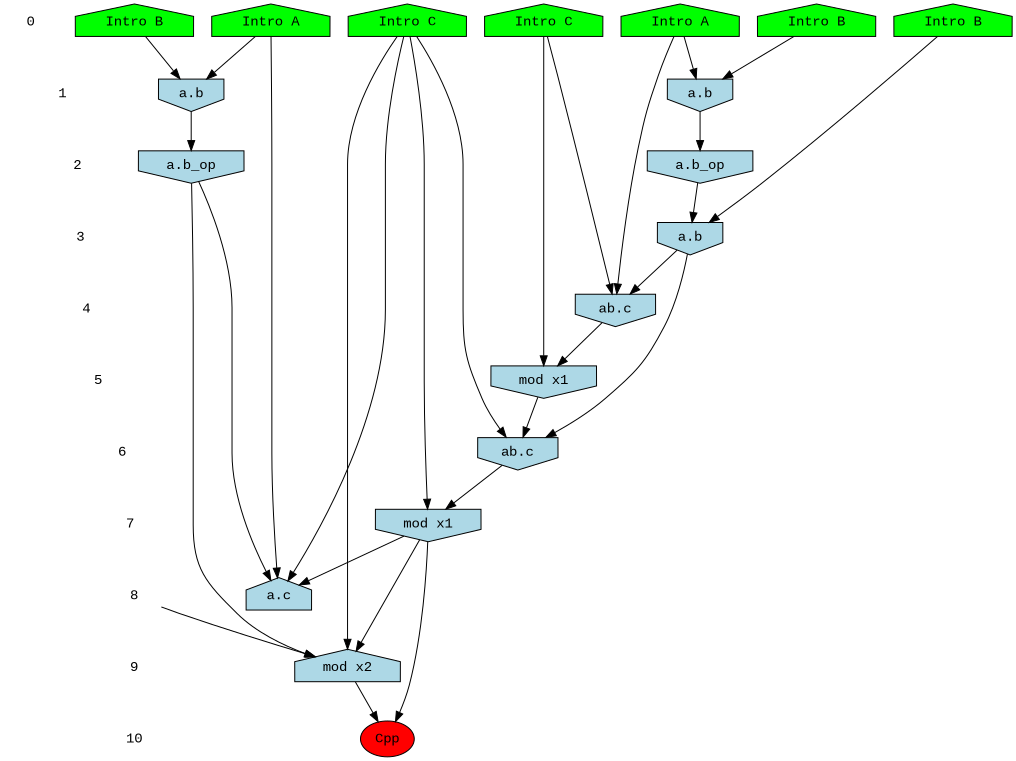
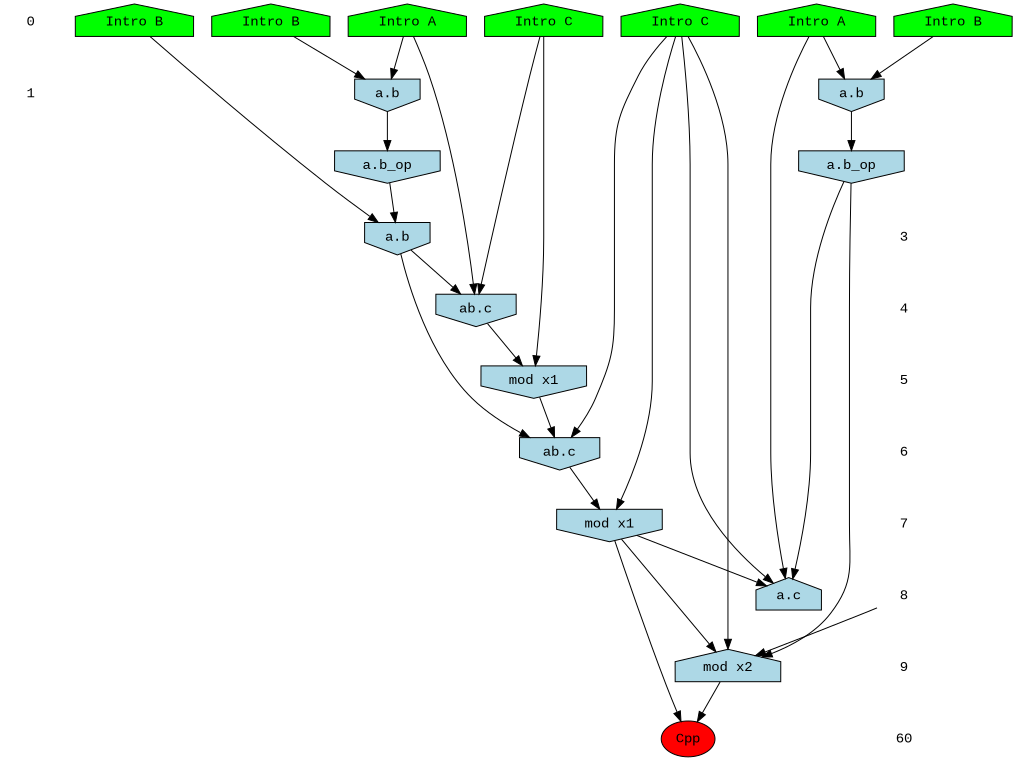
node "2": removed
node "10": label "10" -> "60"
